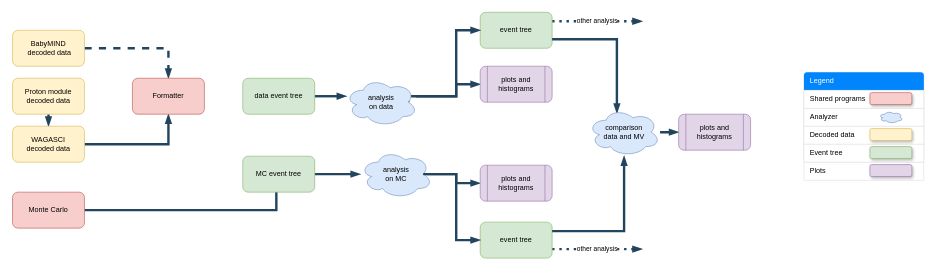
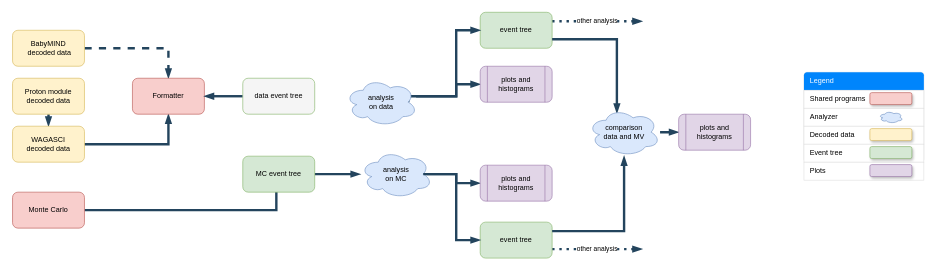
node "data event tree": fillcolor #d5e8d4 -> #f5f5f5
edge "data event tree" -> "analysis on data": now "data event tree" -> "Formatter"
